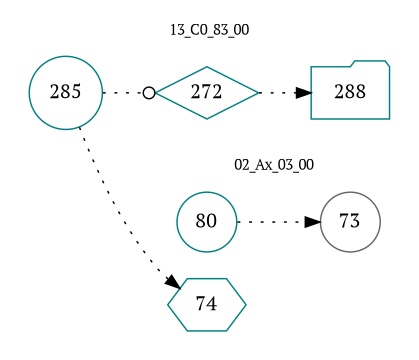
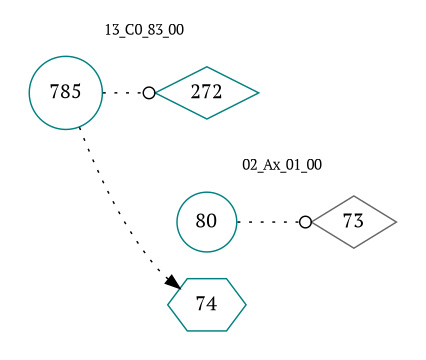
node "285": label "285" -> "785"
node "288": removed
cluster "02_Ax_03_00": label "02_Ax_03_00" -> "02_Ax_01_00"
edge "80" -> "73": arrowhead normal -> odot
node "73": shape circle -> diamond
